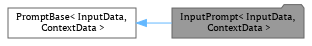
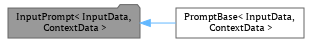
edge "InputPrompt< InputData, ContextData >" -> "PromptBase< InputData, ContextData >": reversed
